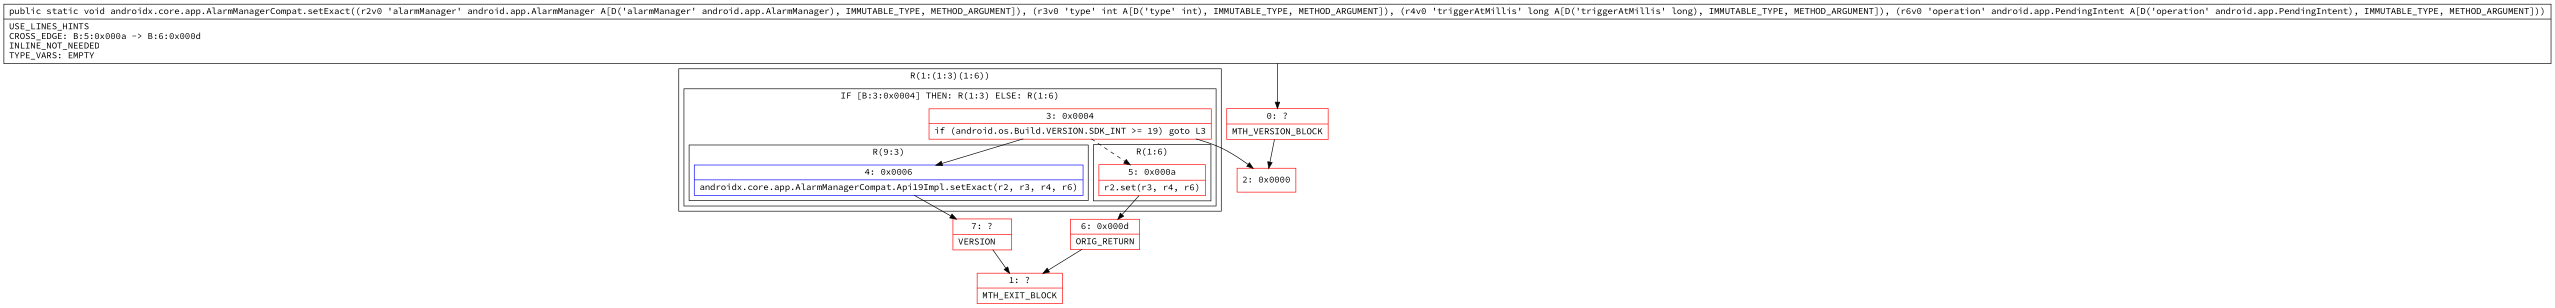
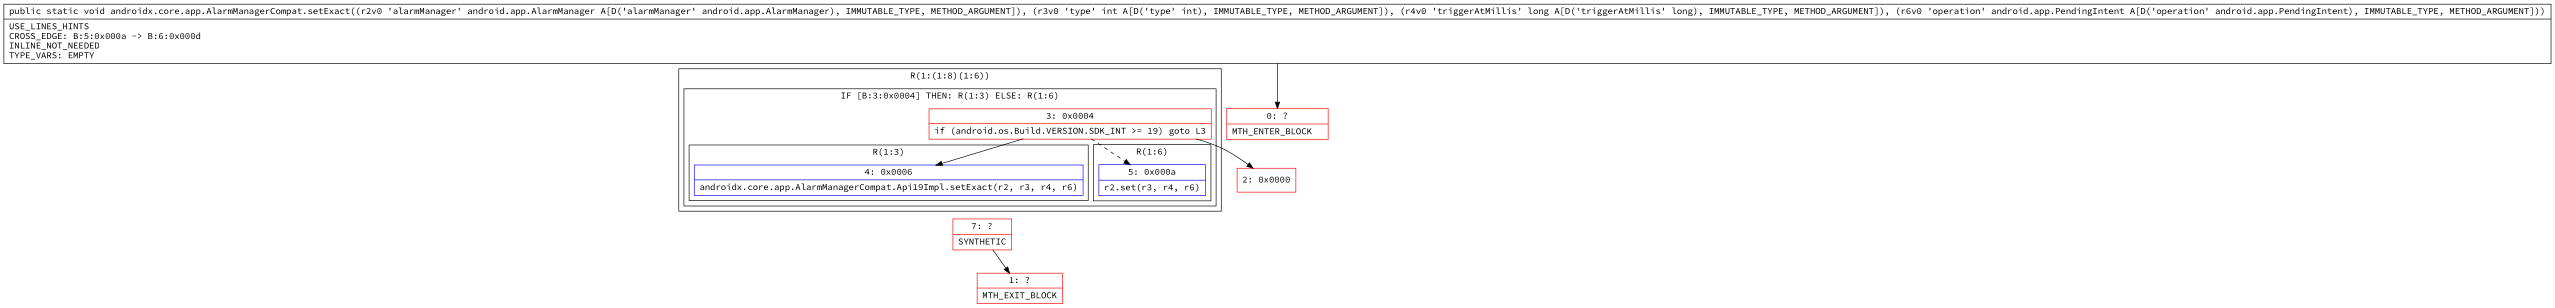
cluster "R(1:(1:3)(1:6))": label "R(1:(1:3)(1:6))" -> "R(1:(1:8)(1:6))"
node "0: ?": text "MTH_VERSION_BLOCK" -> "MTH_ENTER_BLOCK"
edge "0: ?" -> "2: 0x0000": removed
cluster "R(9:3)": label "R(9:3)" -> "R(1:3)"
node "5: 0x000a": color red -> blue
edge "4: 0x0006" -> "7: ?": removed
node "6: 0x000d": removed
node "7: ?": text "VERSION" -> "SYNTHETIC"
